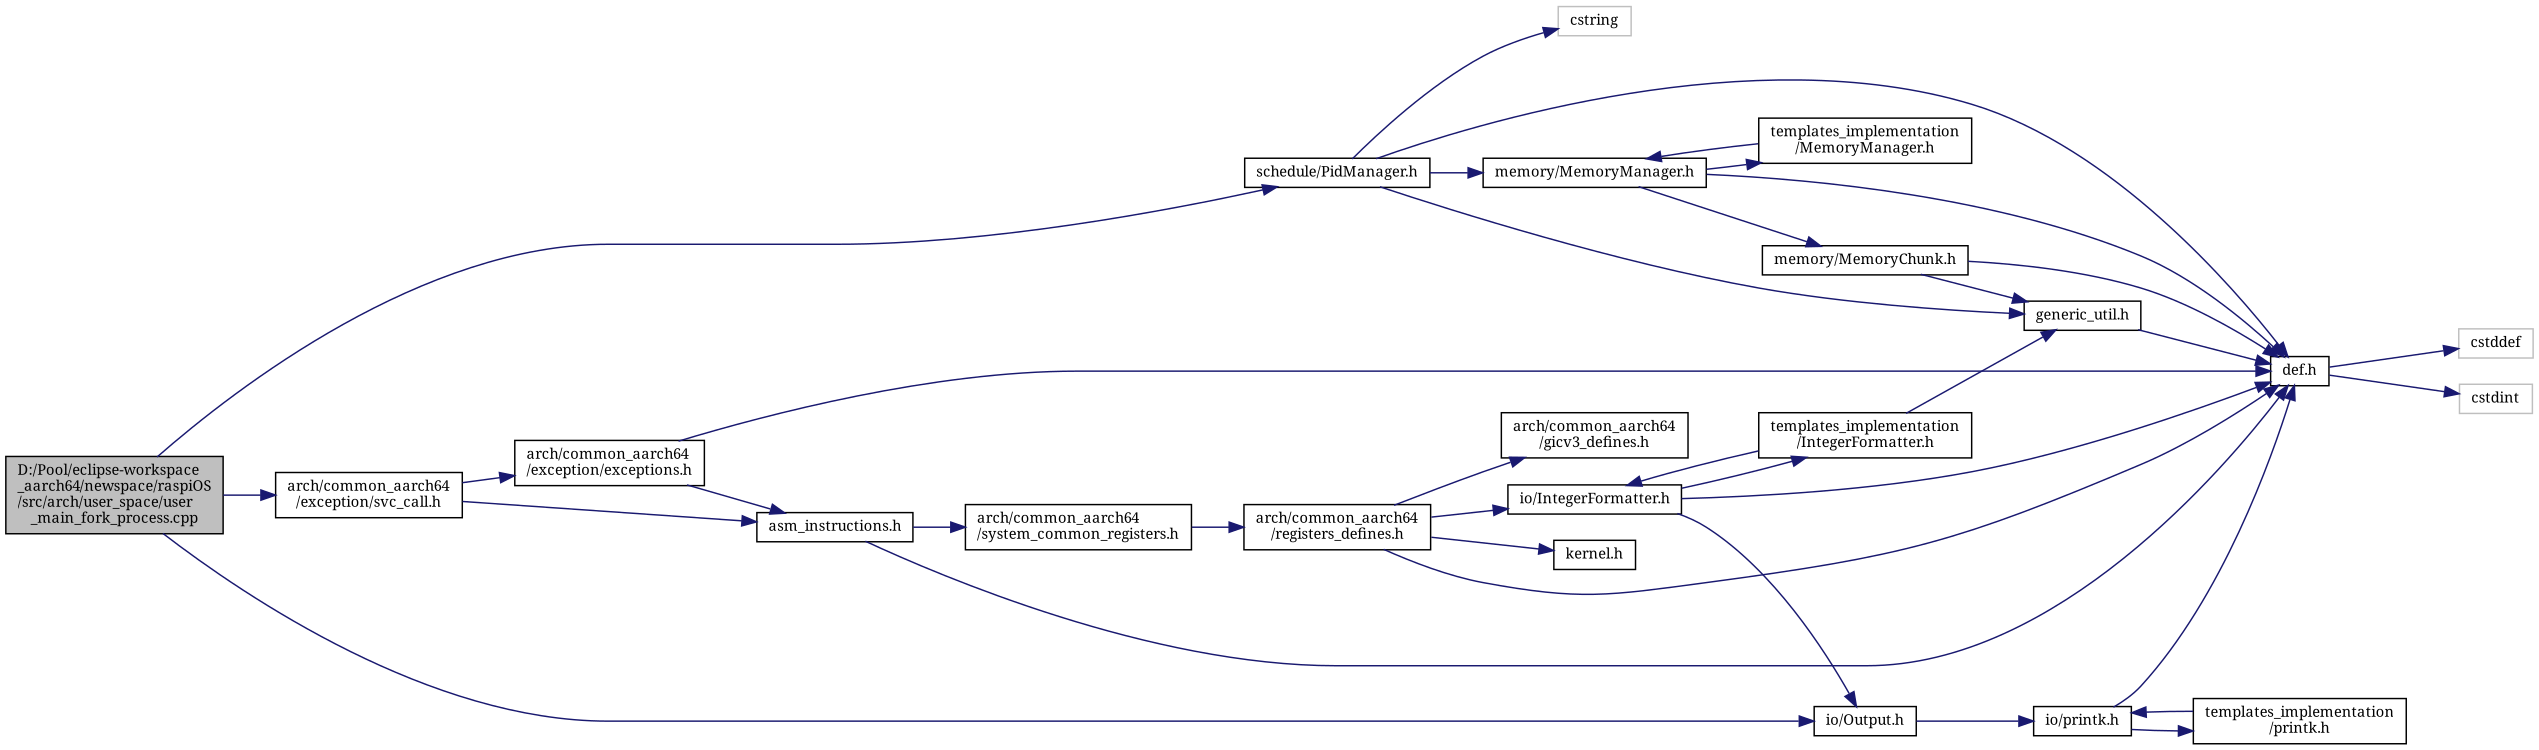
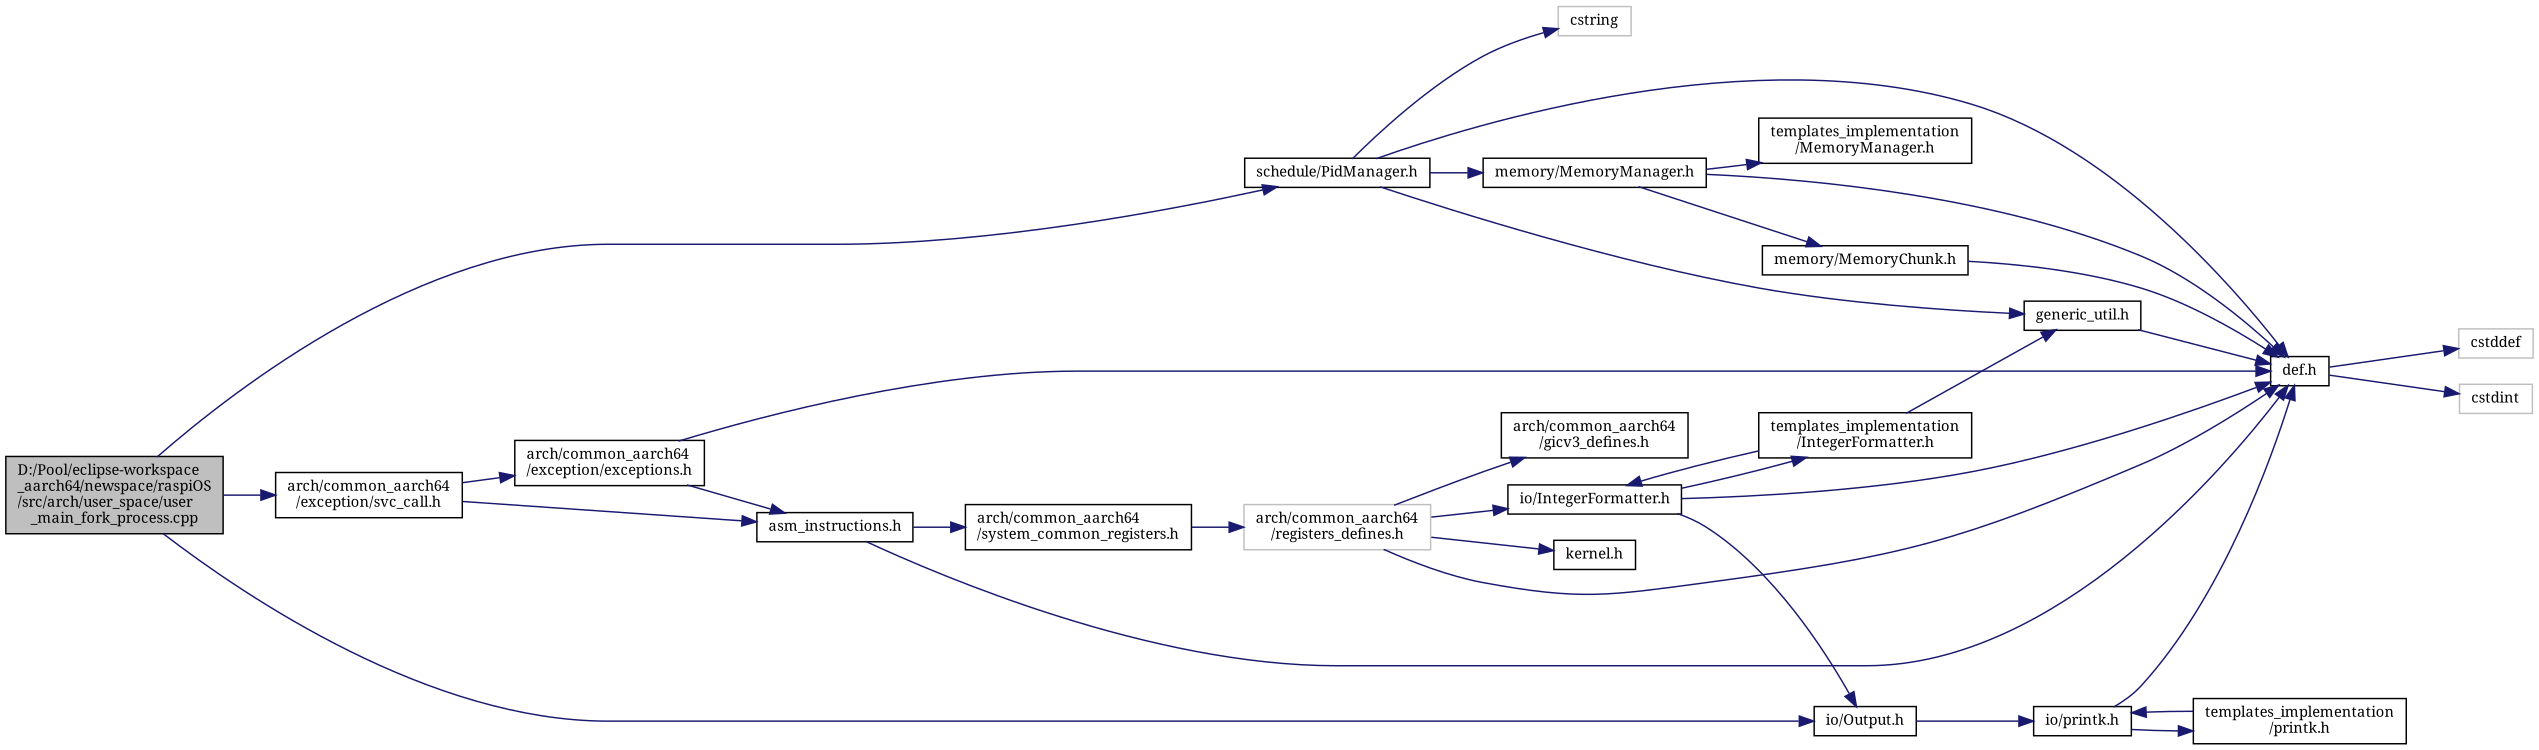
edge "templates_implementation /MemoryManager.h" -> "memory/MemoryManager.h": removed
edge "memory/MemoryChunk.h" -> "generic_util.h": removed
node "arch/common_aarch64 /registers_defines.h": color black -> grey75
